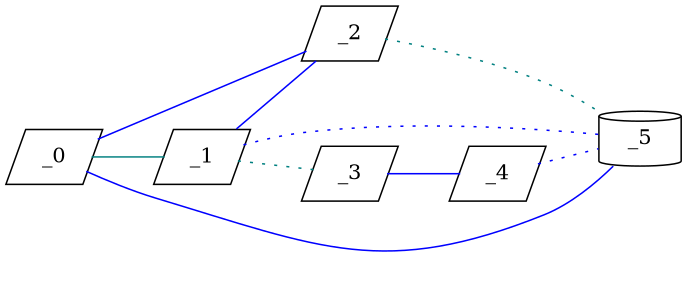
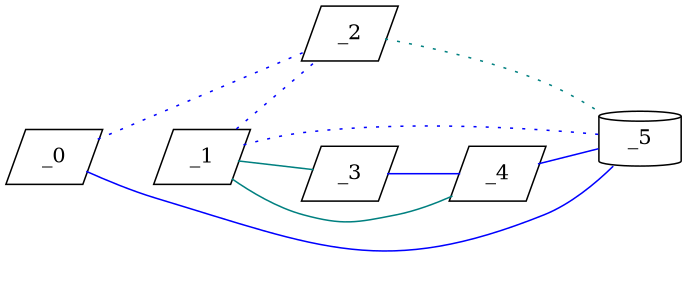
edge "_2" -- "_0": style solid -> dotted
edge "_2" -- "_1": style solid -> dotted
edge "_5" -- "_4": style dotted -> solid
edge "_0" -- "_1": now "_4" -- "_1"
edge "_1" -- "_3": style dotted -> solid
